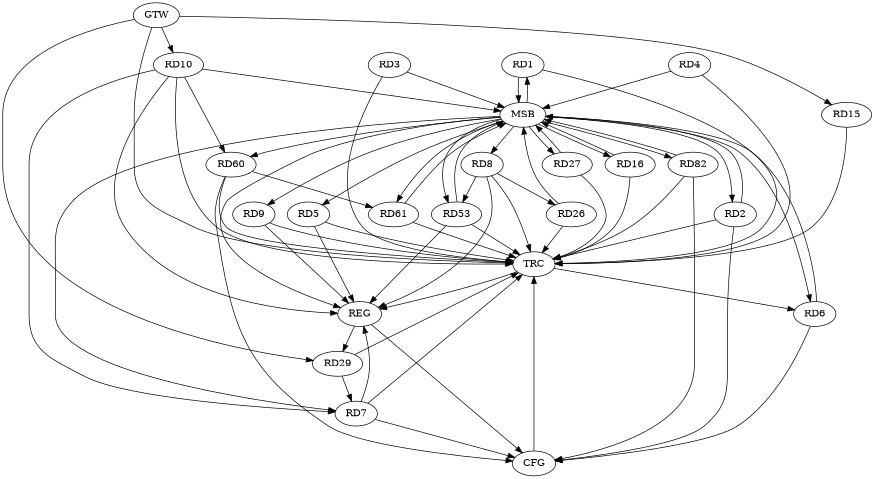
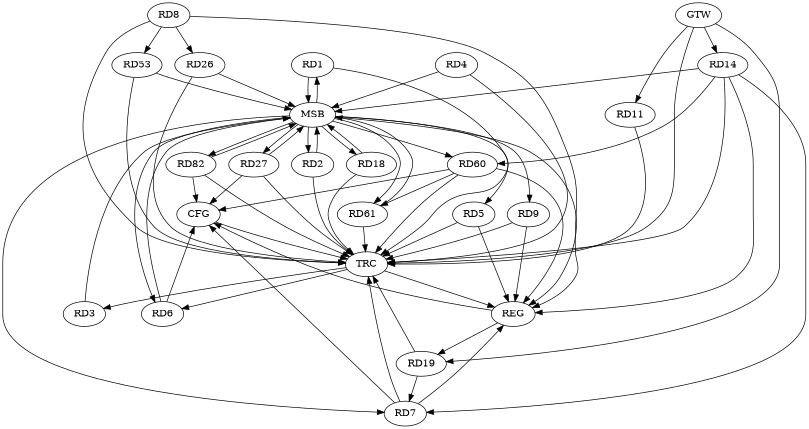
node "RD10": label "RD10" -> "RD14"
node "RD15": label "RD15" -> "RD11"
edge "MSB" -> "RD8": removed
node "RD16": label "RD16" -> "RD18"
edge "MSB" -> "RD53": removed
edge "RD3" -> "TRC": reversed
edge "RD53" -> "REG": now "RD60" -> "REG"
node "RD29": label "RD29" -> "RD19"
edge "RD2" -> "CFG": now "RD27" -> "CFG"
